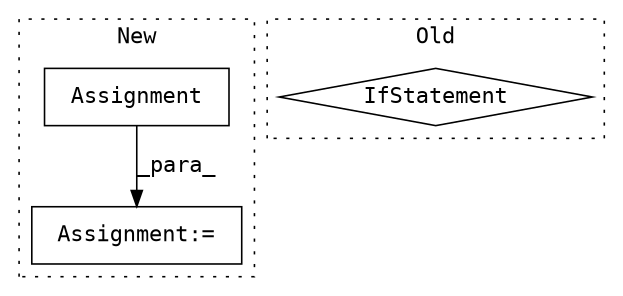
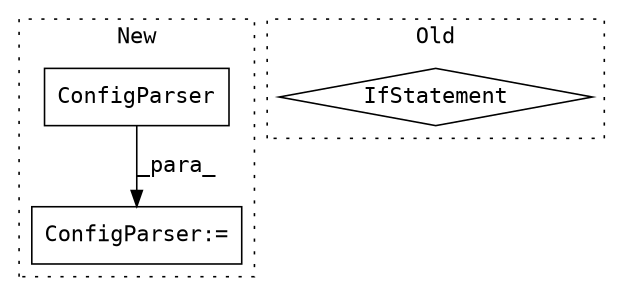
node "Assignment": label "Assignment" -> "ConfigParser"
node "Assignment:=": label "Assignment:=" -> "ConfigParser:="
